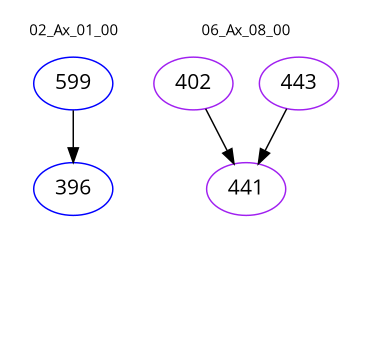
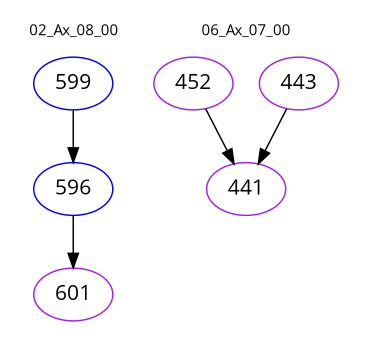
cluster "02_Ax_01_00": label "02_Ax_01_00" -> "02_Ax_08_00"
cluster "06_Ax_08_00": label "06_Ax_08_00" -> "06_Ax_07_00"
node "402": label "402" -> "452"
node "396": label "396" -> "596"
node "601": added
